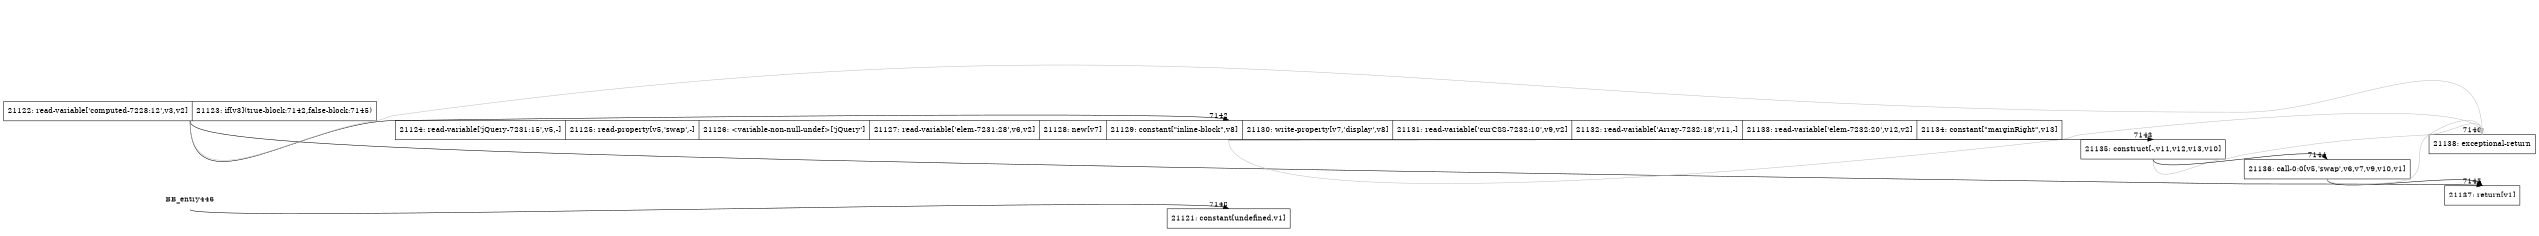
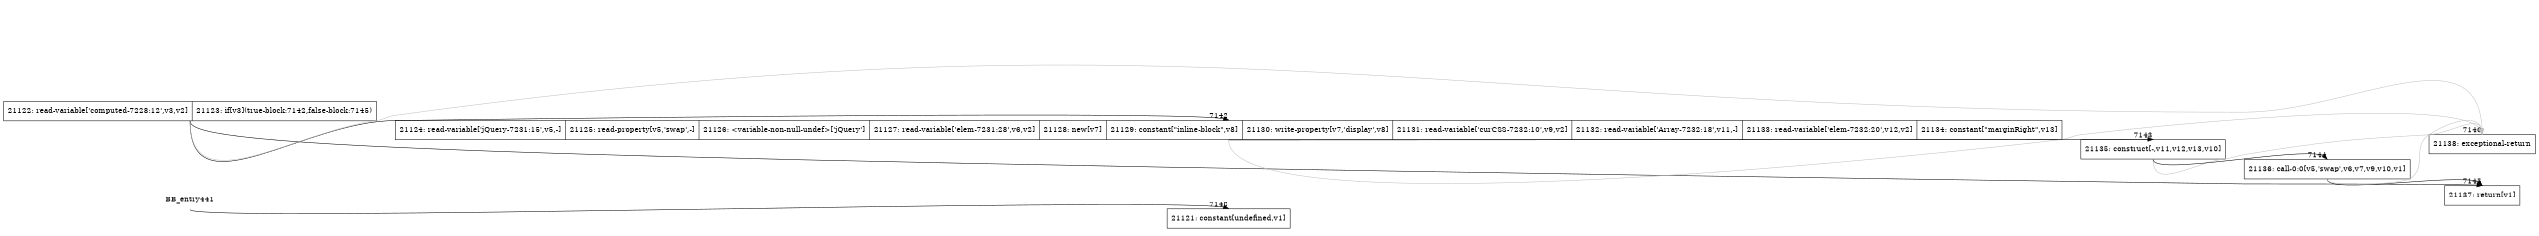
node "BB_entry446": label "BB_entry446" -> "BB_entry441"
